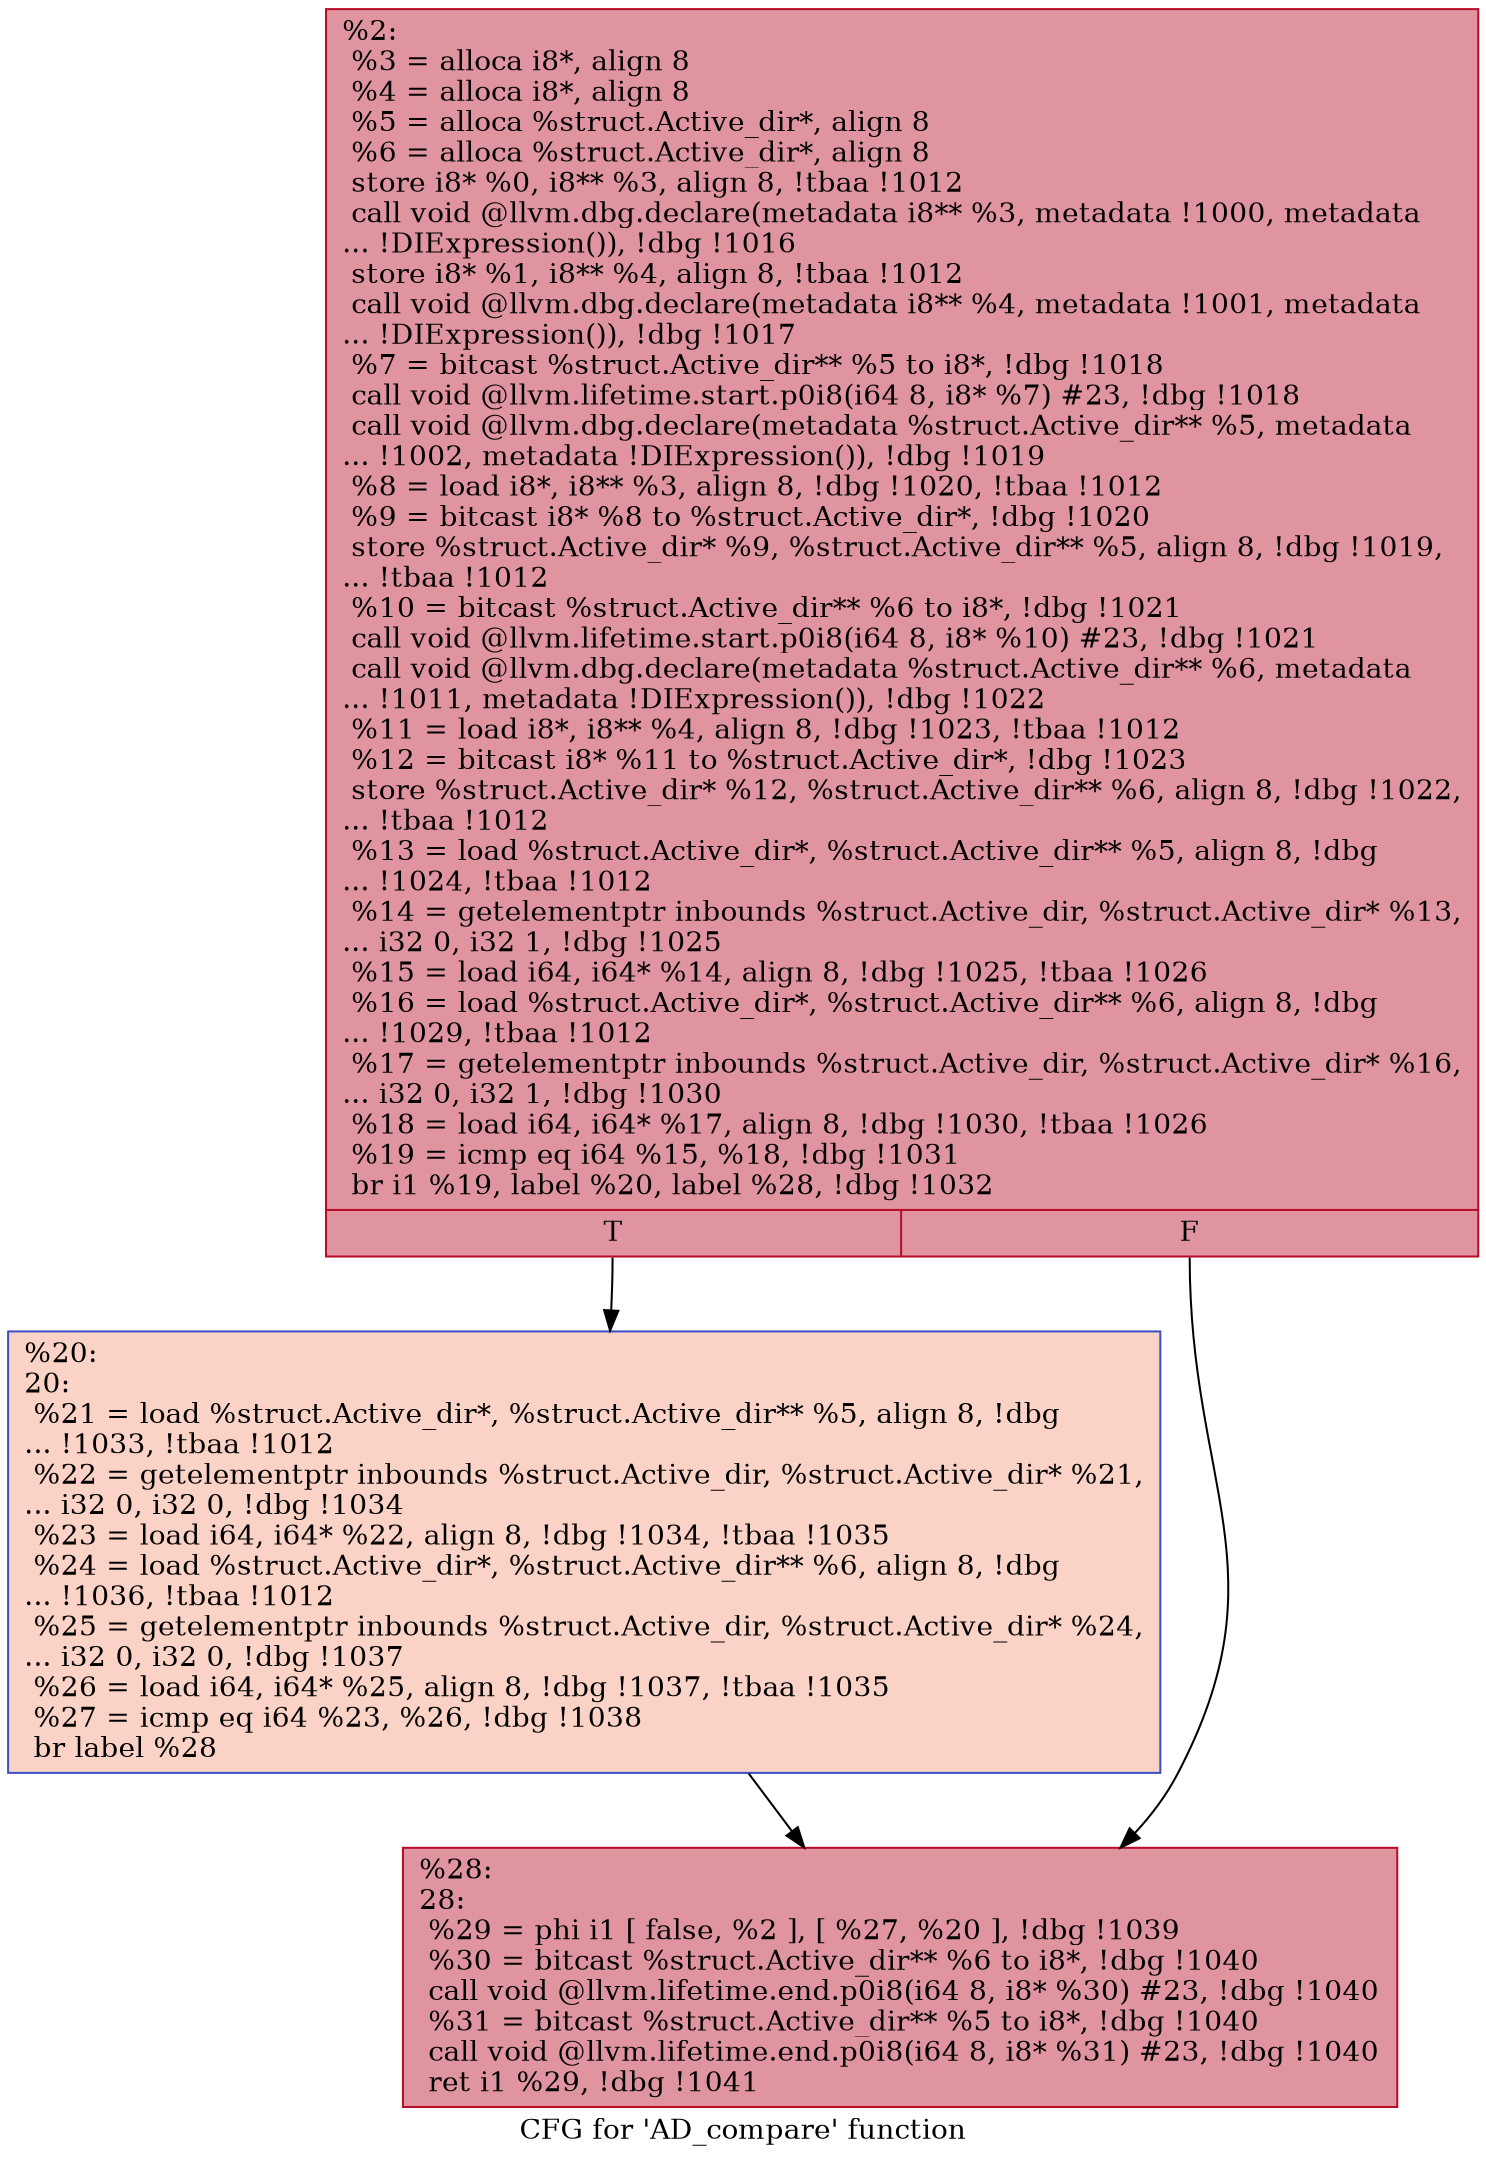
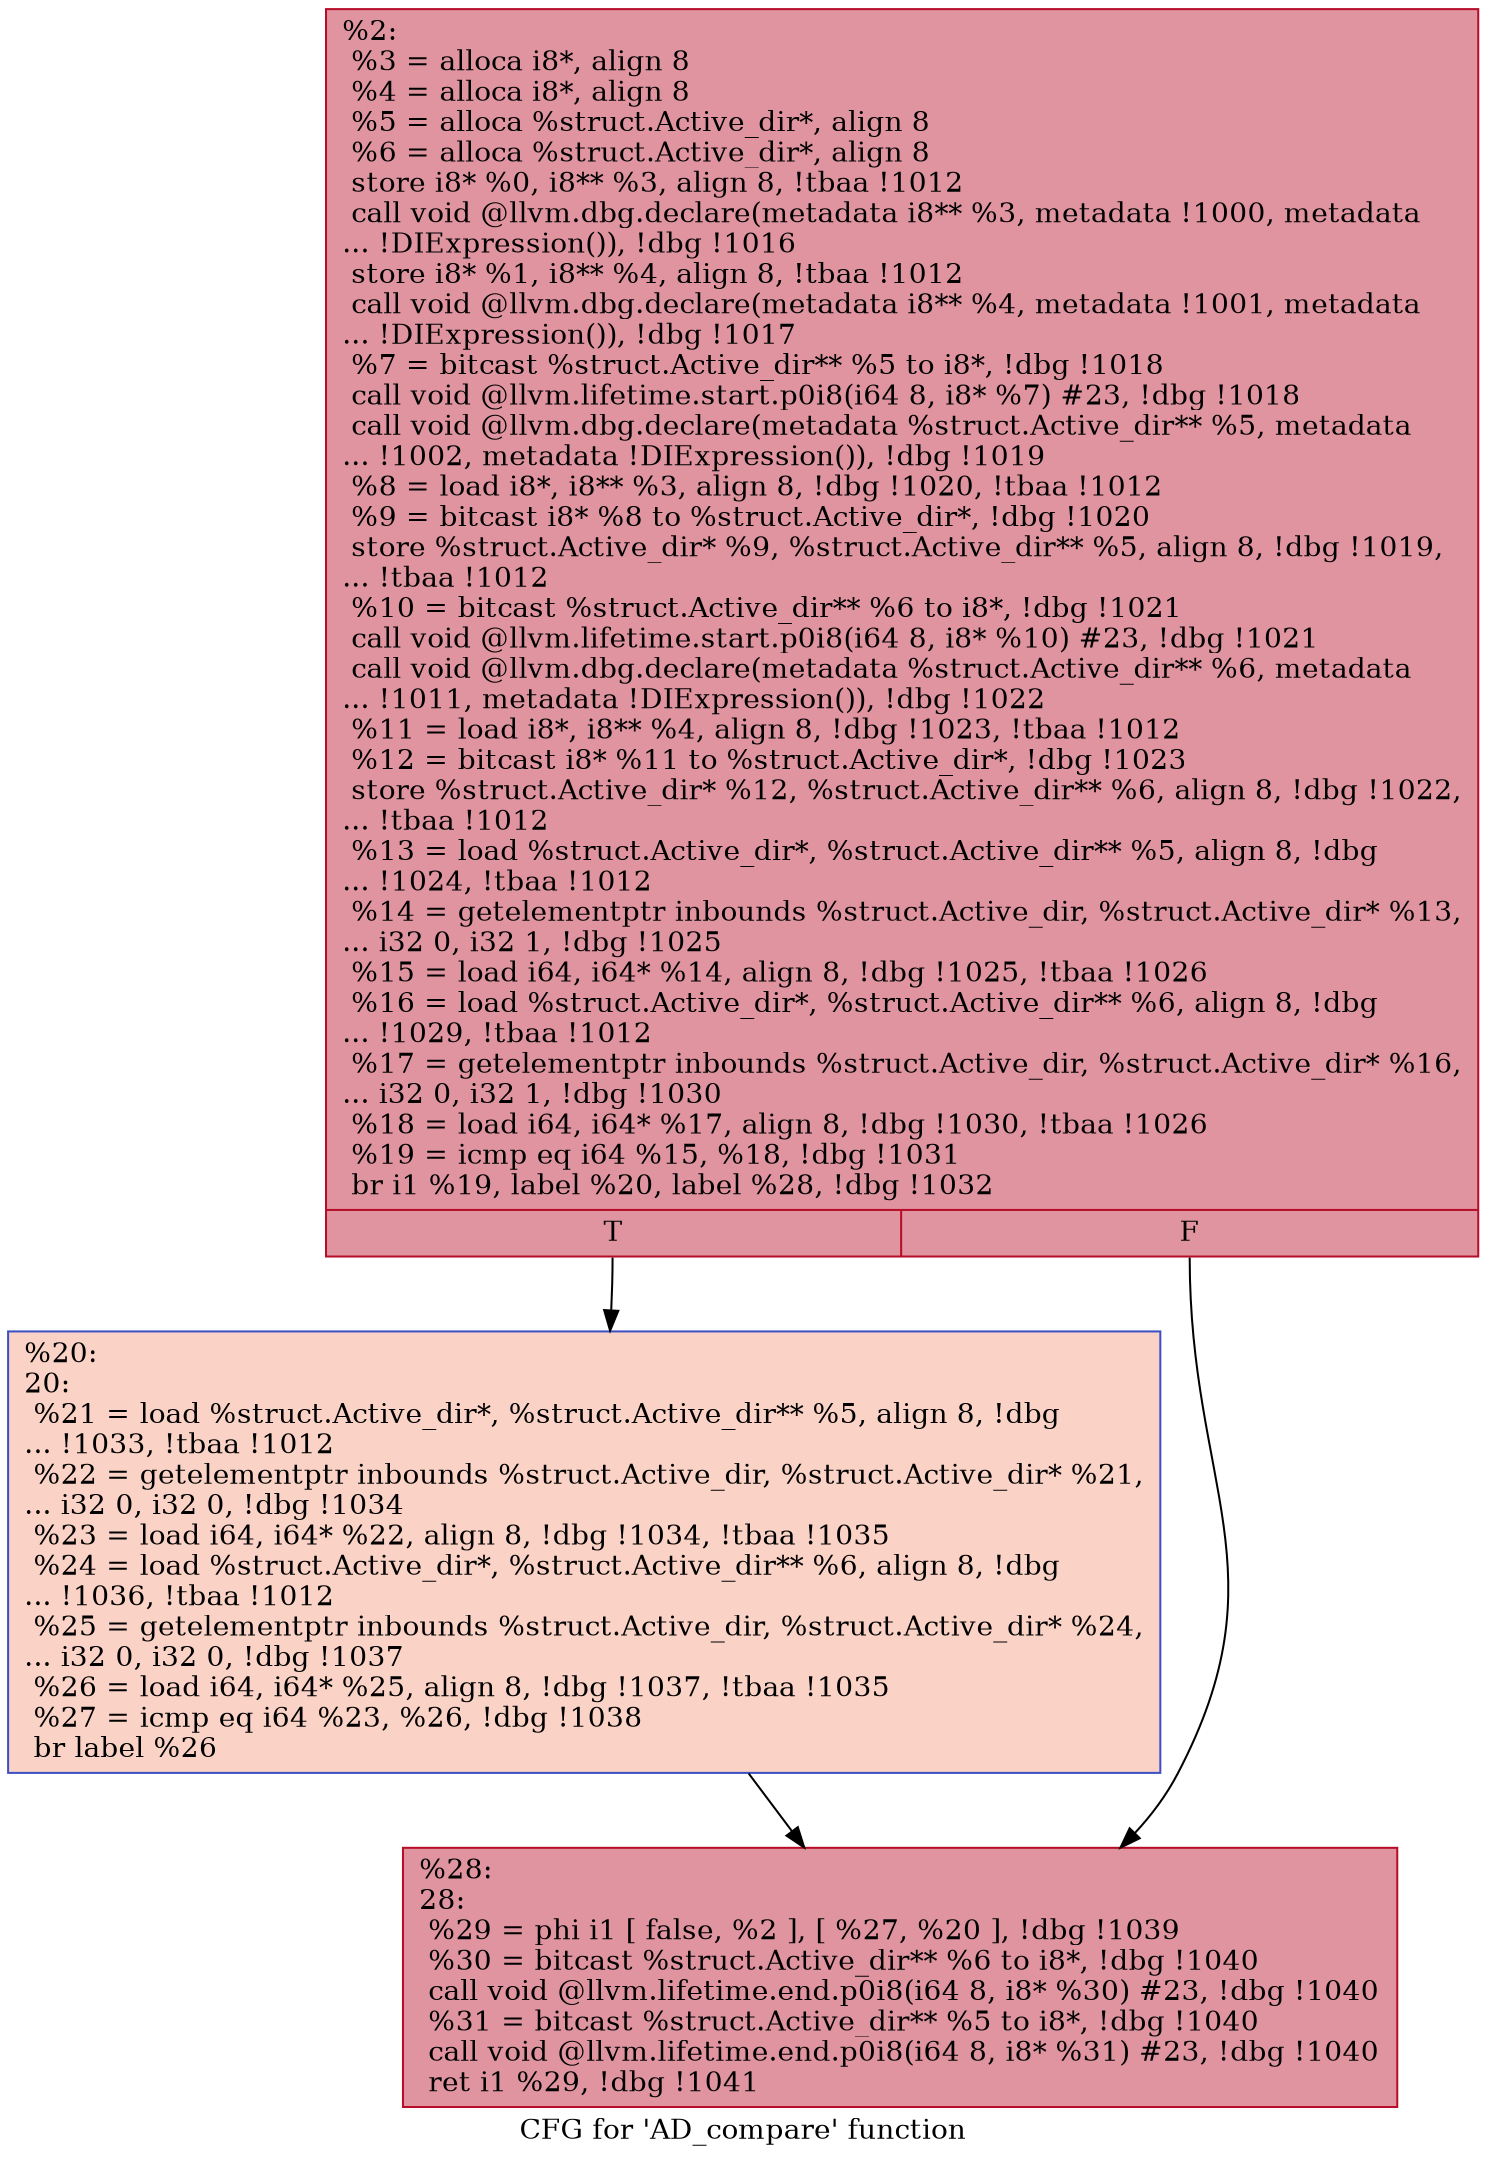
node "%20:": text "br label %28" -> "br label %26"
